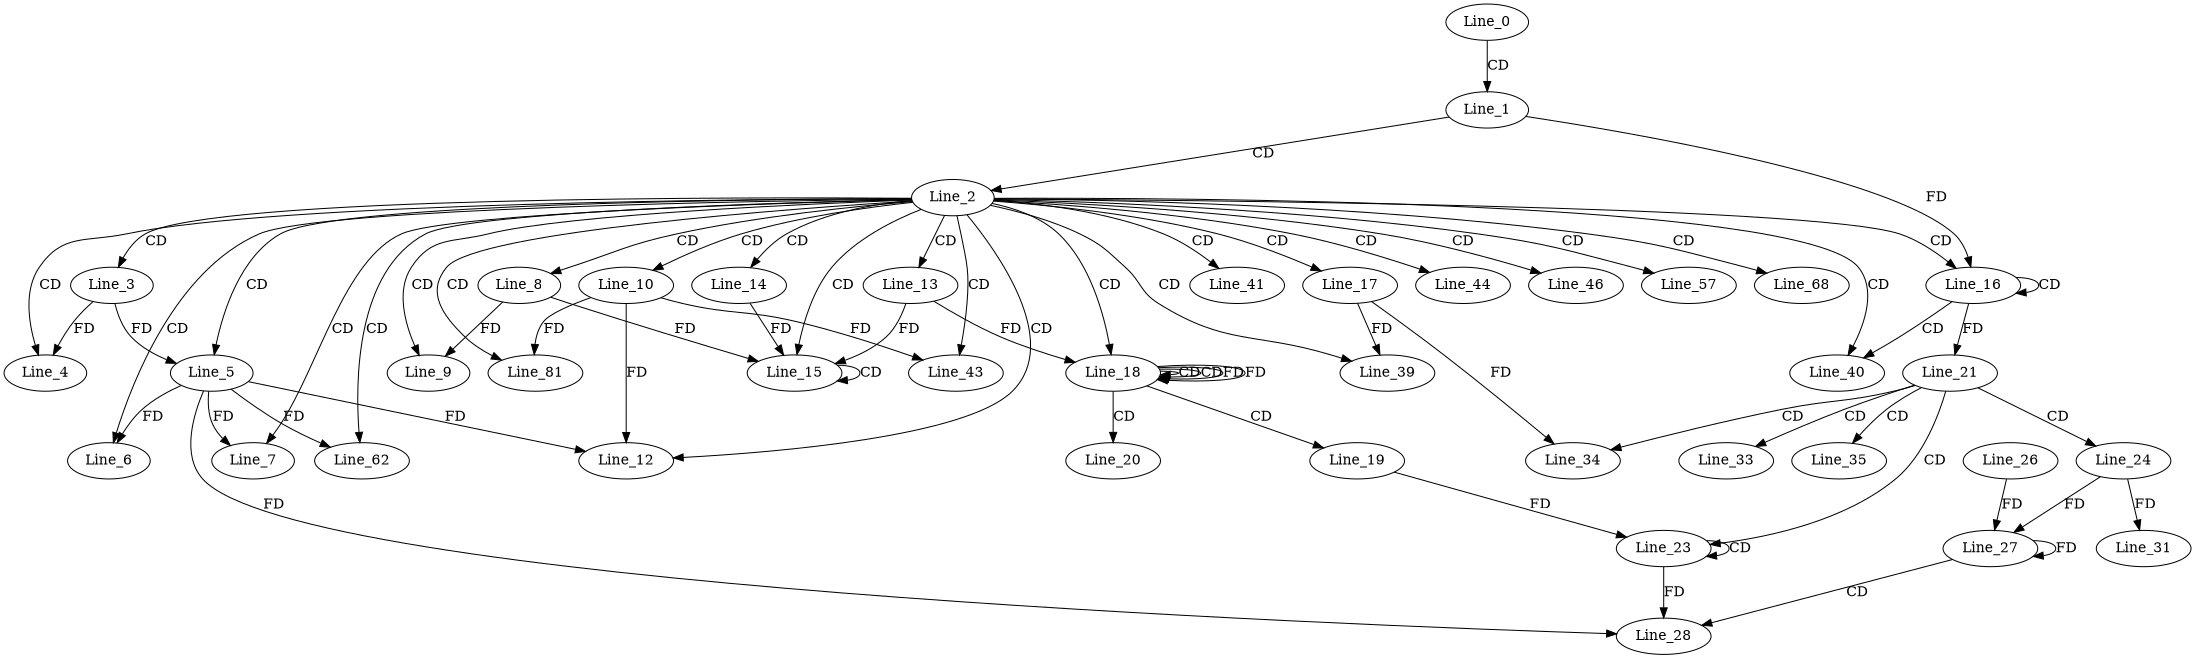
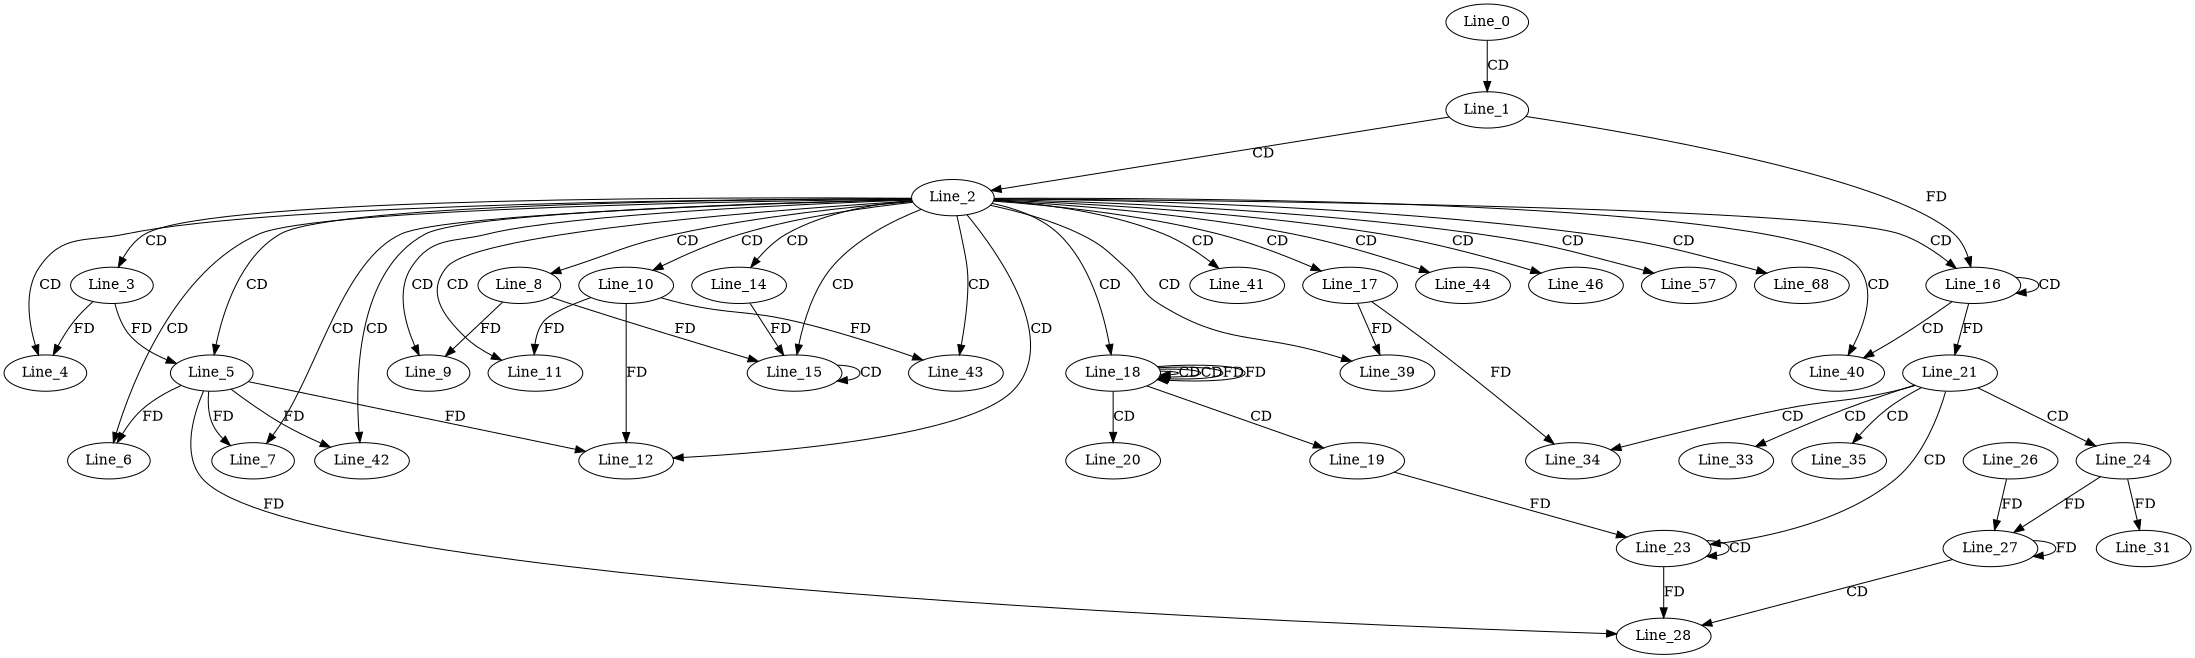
node "Line_13": removed
node "Line_81": label "Line_81" -> "Line_11"
node "Line_62": label "Line_62" -> "Line_42"
